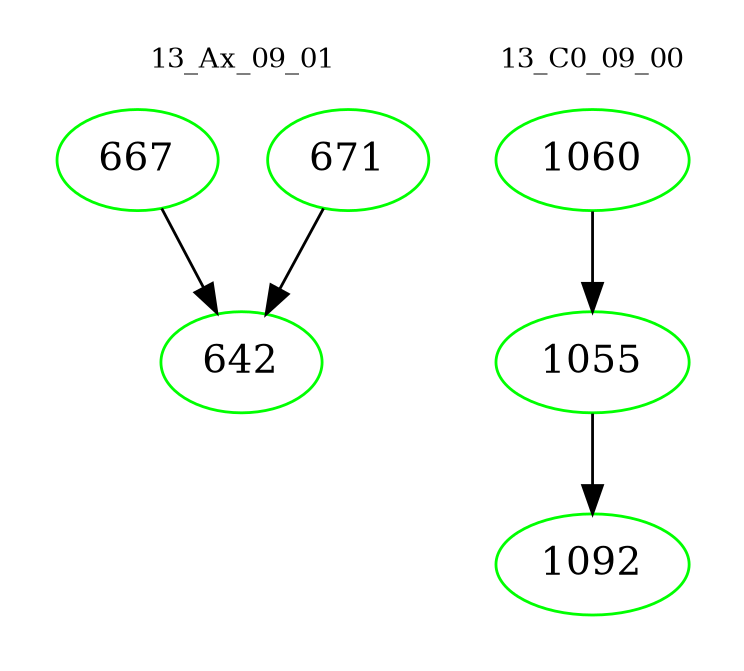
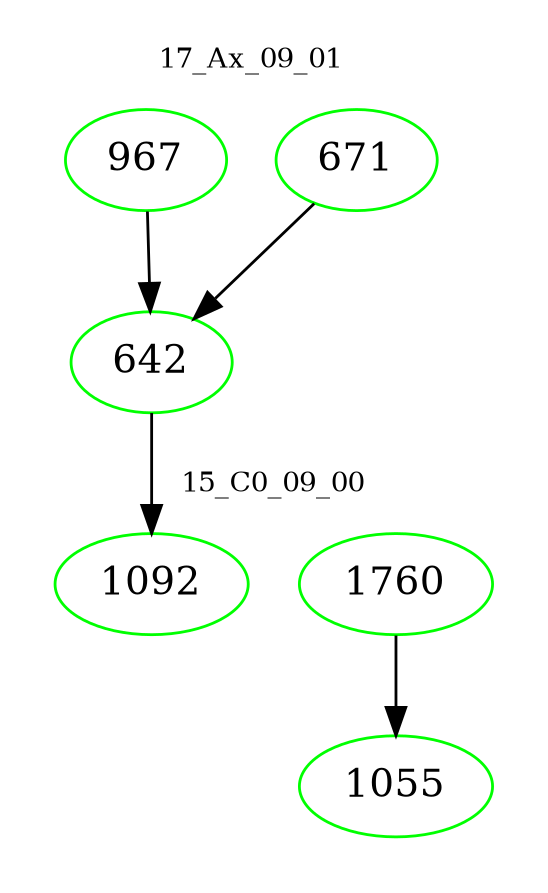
cluster "13_Ax_09_01": label "13_Ax_09_01" -> "17_Ax_09_01"
cluster "13_C0_09_00": label "13_C0_09_00" -> "15_C0_09_00"
node "667": label "667" -> "967"
node "1060": label "1060" -> "1760"
edge "1055" -> "1092": now "642" -> "1092"
